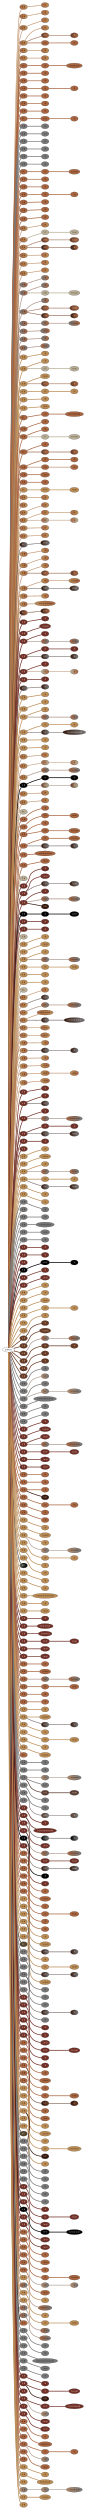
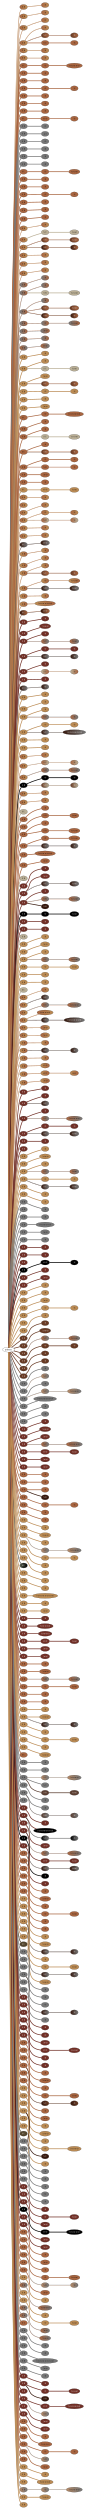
node "(/o/o/o/o/o/o/o/o)": fillcolor #712f26 -> #000000
edge "primary" -- "Z U": color #000000 -> #a86540
